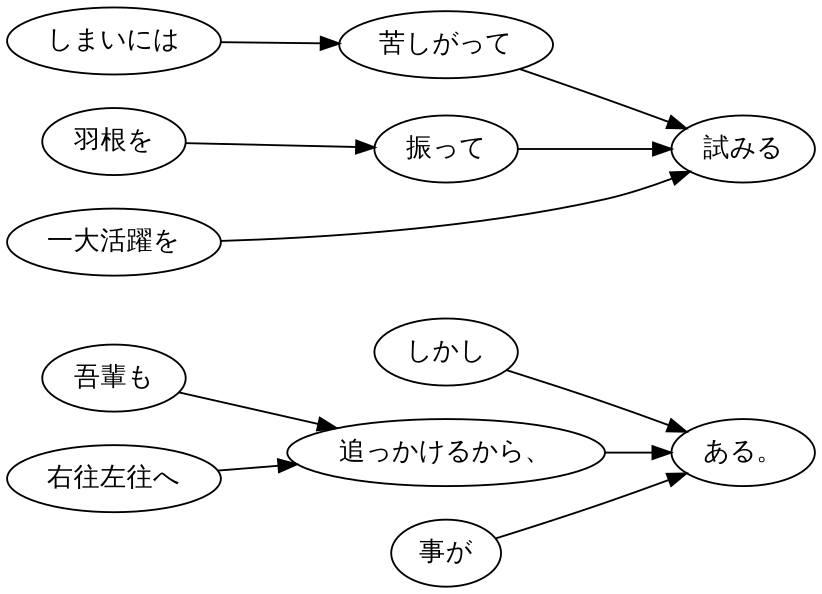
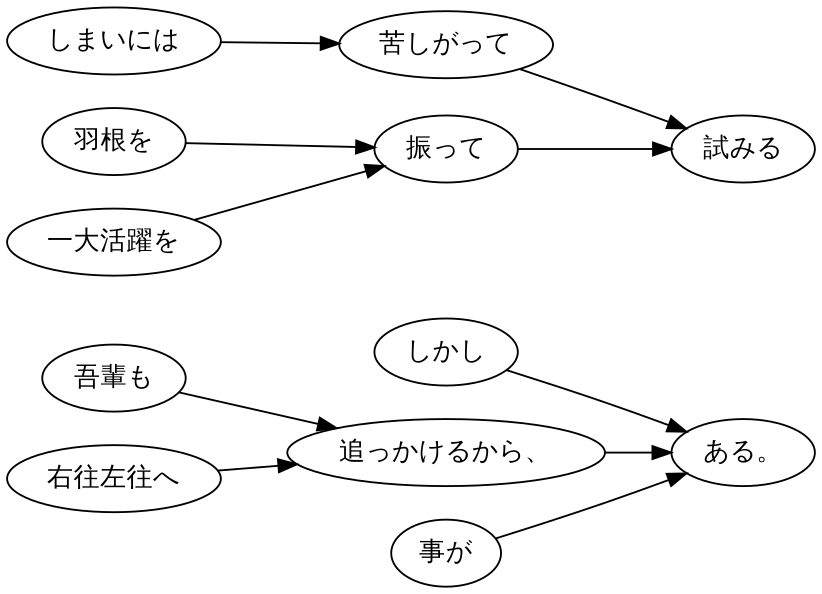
edge "一大活躍を" -> "試みる": now "一大活躍を" -> "振って"
